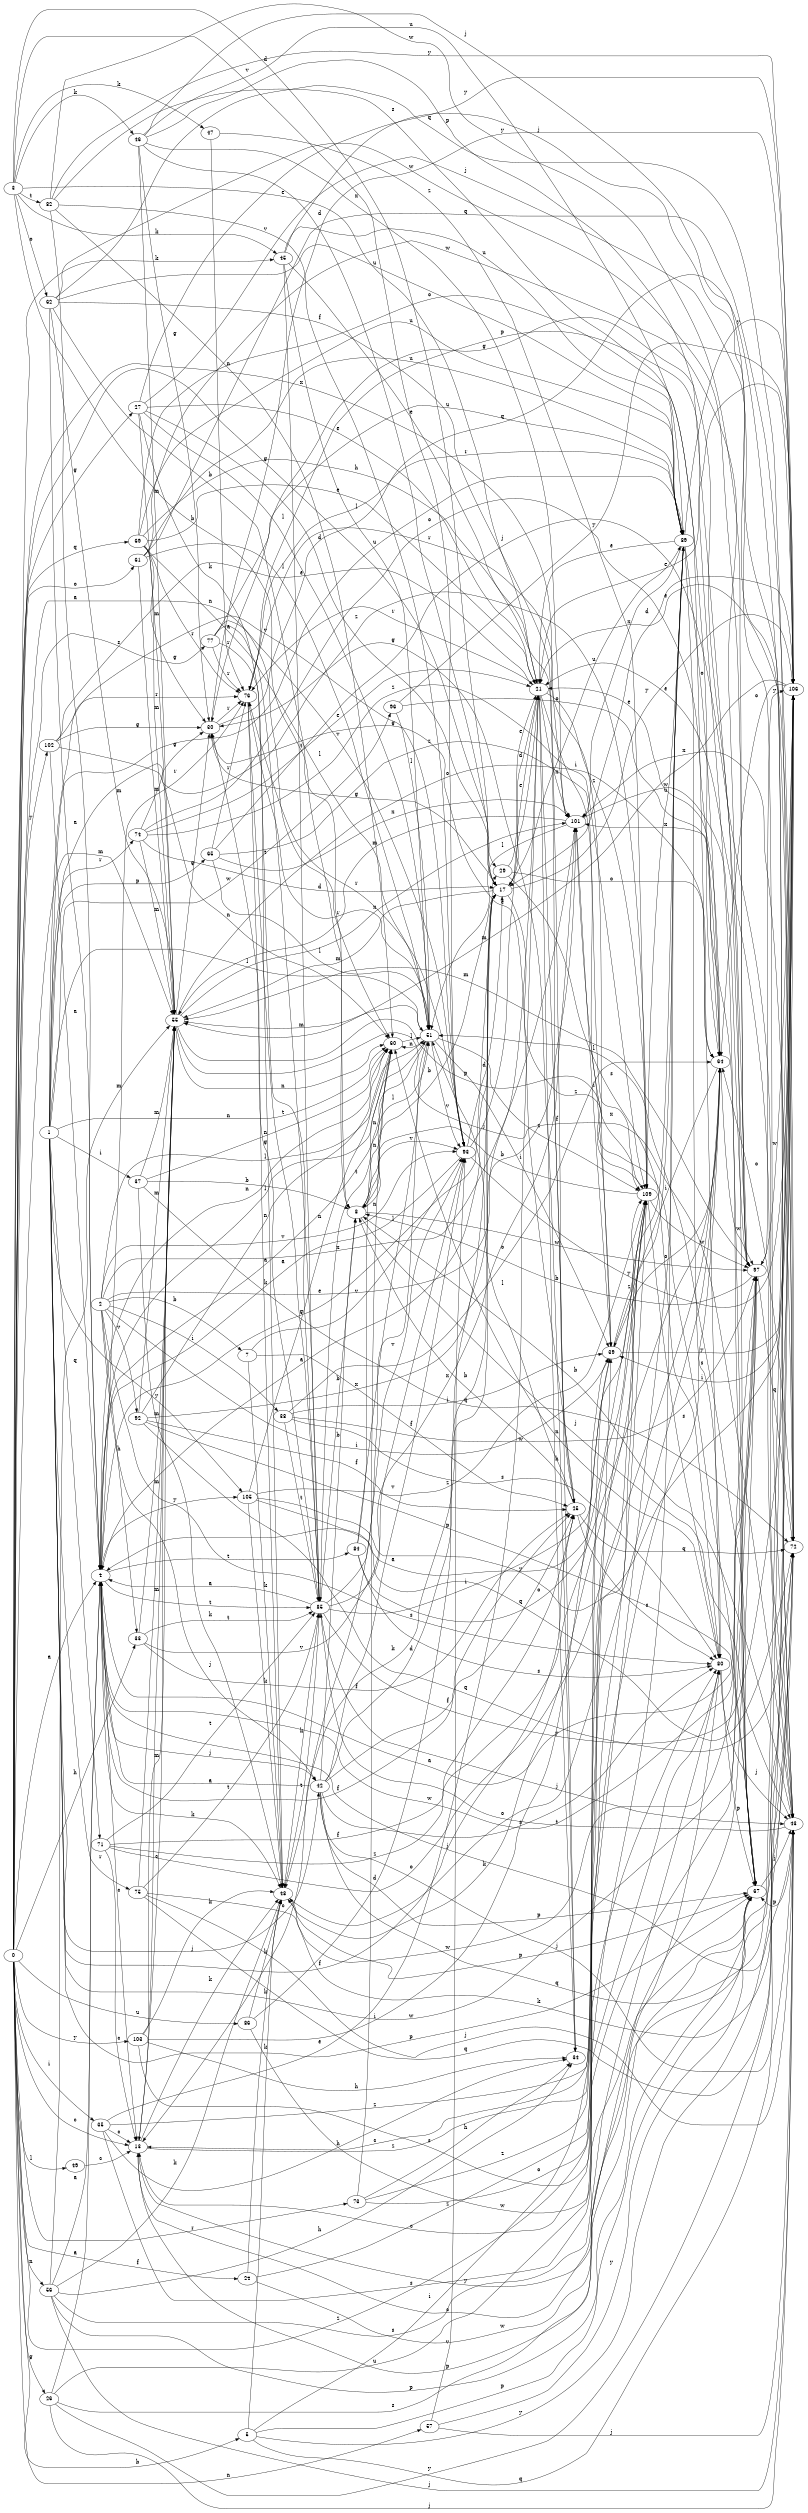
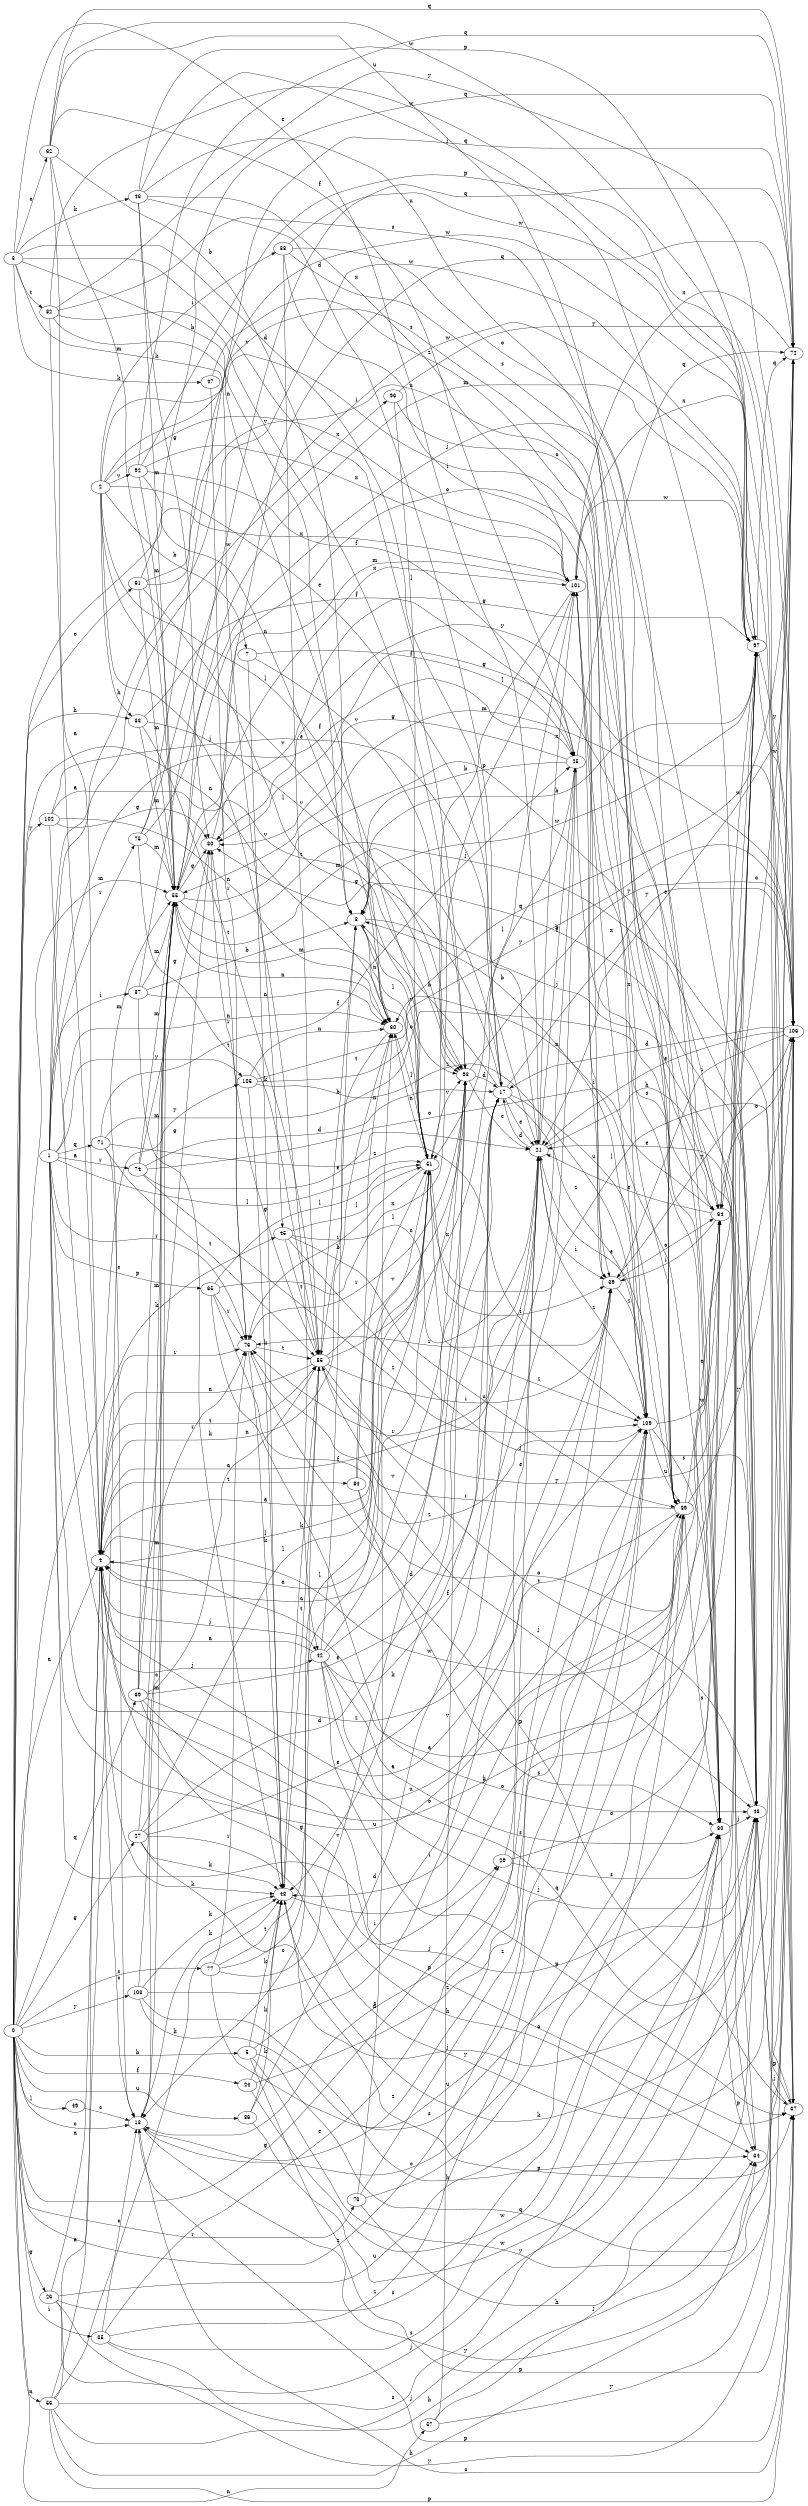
edge "80" -> "67": now "80" -> "34"
